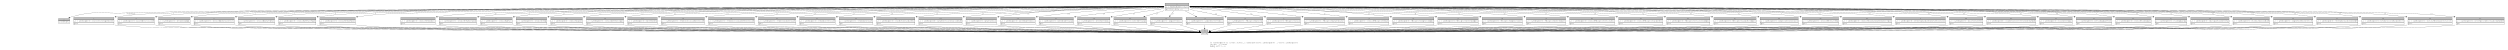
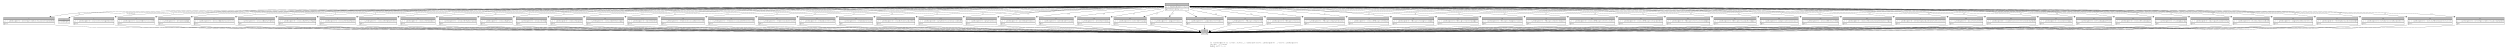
node "1": added
node "10": added
